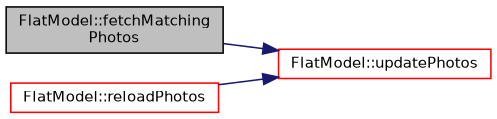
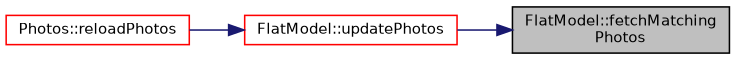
edge "FlatModel::fetchMatching Photos" -> "FlatModel::updatePhotos": reversed
node "FlatModel::reloadPhotos": label "FlatModel::reloadPhotos" -> "Photos::reloadPhotos"
